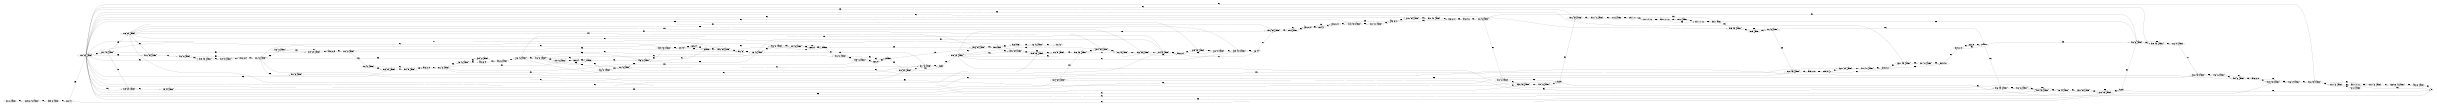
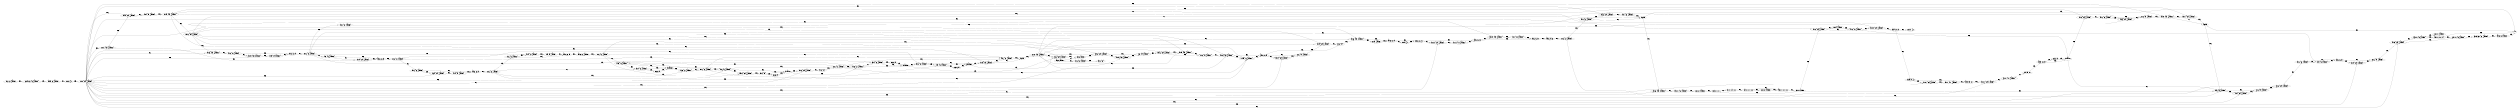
node "mov x10 , # 0": added
edge "stur x1 , [ x29 , #- address ]" -> "stur x8 , [ x29 , #- address ]": now "stur x9 , [ x29 , #- address ]" -> "stur x8 , [ x29 , #- address ]"
edge "cbnz x8 , address" -> "adrp x8 , address": reversed
node "lsr x9 , x9 , # address": added
edge "add x9 , x9 , x11" -> "bic x9 , x9 , x11": removed, label "DFG"
edge "mov x2 , # 0" -> "ldur x1 , [ x29 , #- address ]": now "stur x9 , [ x29 , #- address ]" -> "ldur x1 , [ x29 , #- address ]"
